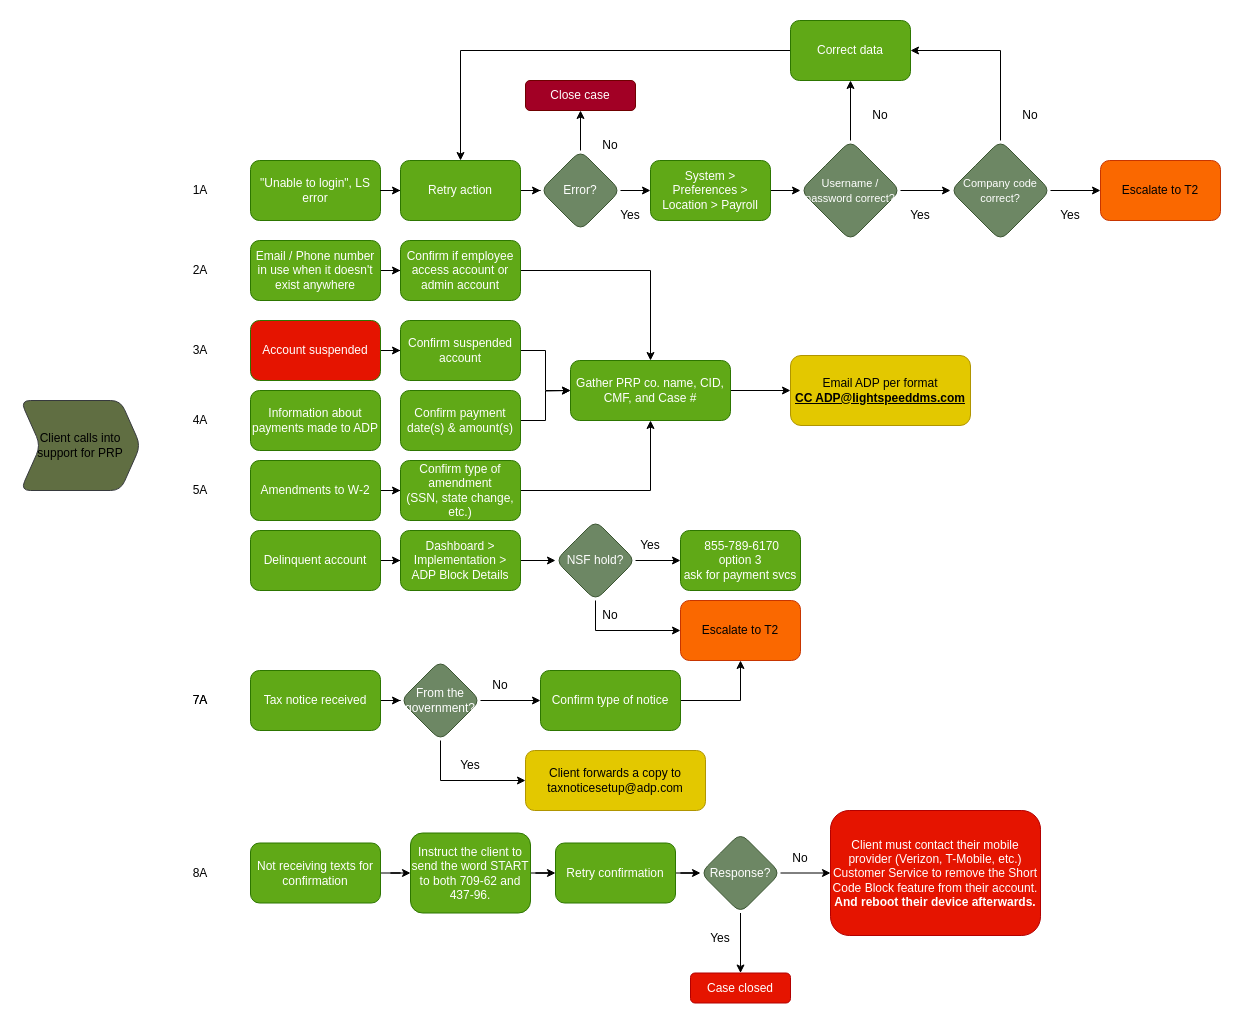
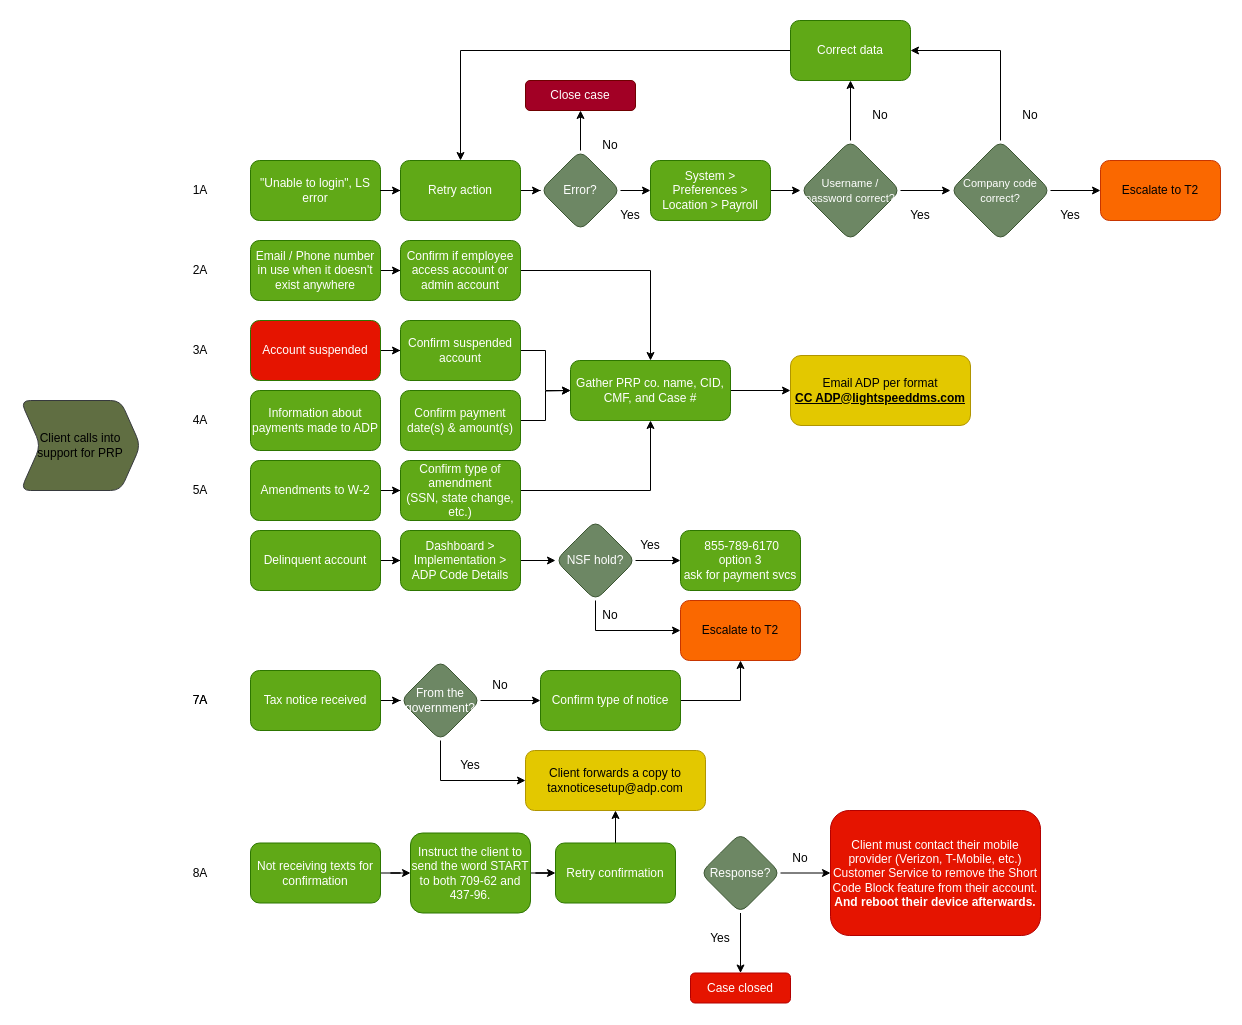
node "Dashboard > Implementation > ADP Block Details": label "Dashboard > Implementation > ADP Block Details" -> "Dashboard > Implementation > ADP Code Details"
edge "Retry confirmation" -> "Response?": now "Retry confirmation" -> "Client forwards a copy to taxnoticesetup@adp.com"
